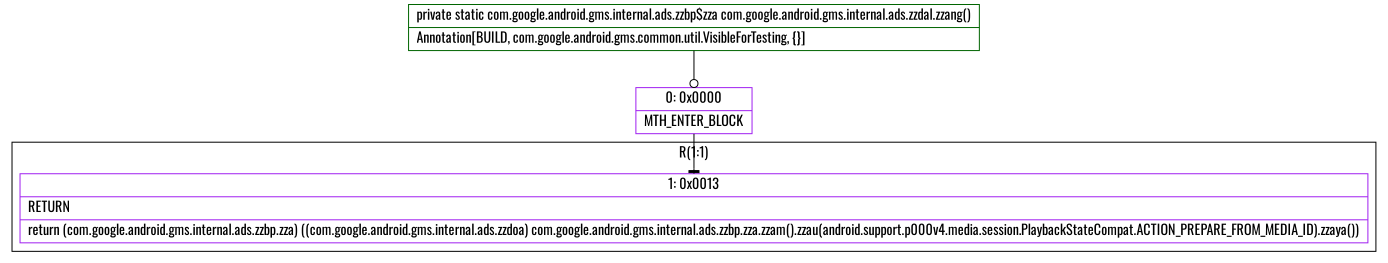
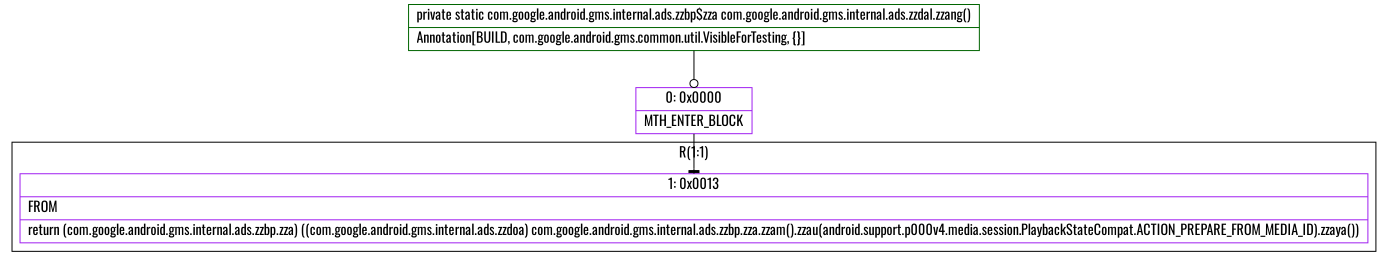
node "1: 0x0013": text "RETURN" -> "FROM"
